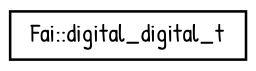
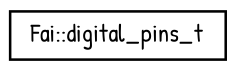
node "Fai::digital_digital_t": label "Fai::digital_digital_t" -> "Fai::digital_pins_t"
